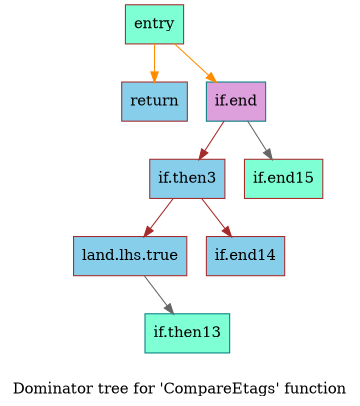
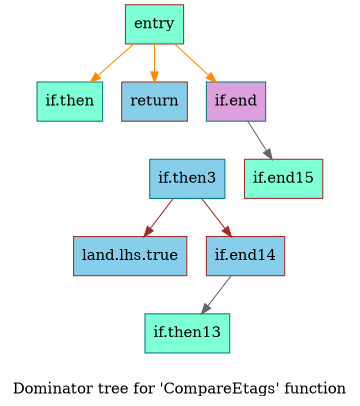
node "if.then": added
edge "if.end" -> "if.then3": removed
node "if.then3": color brown -> teal
edge "land.lhs.true" -> "if.then13": now "if.end14" -> "if.then13"
